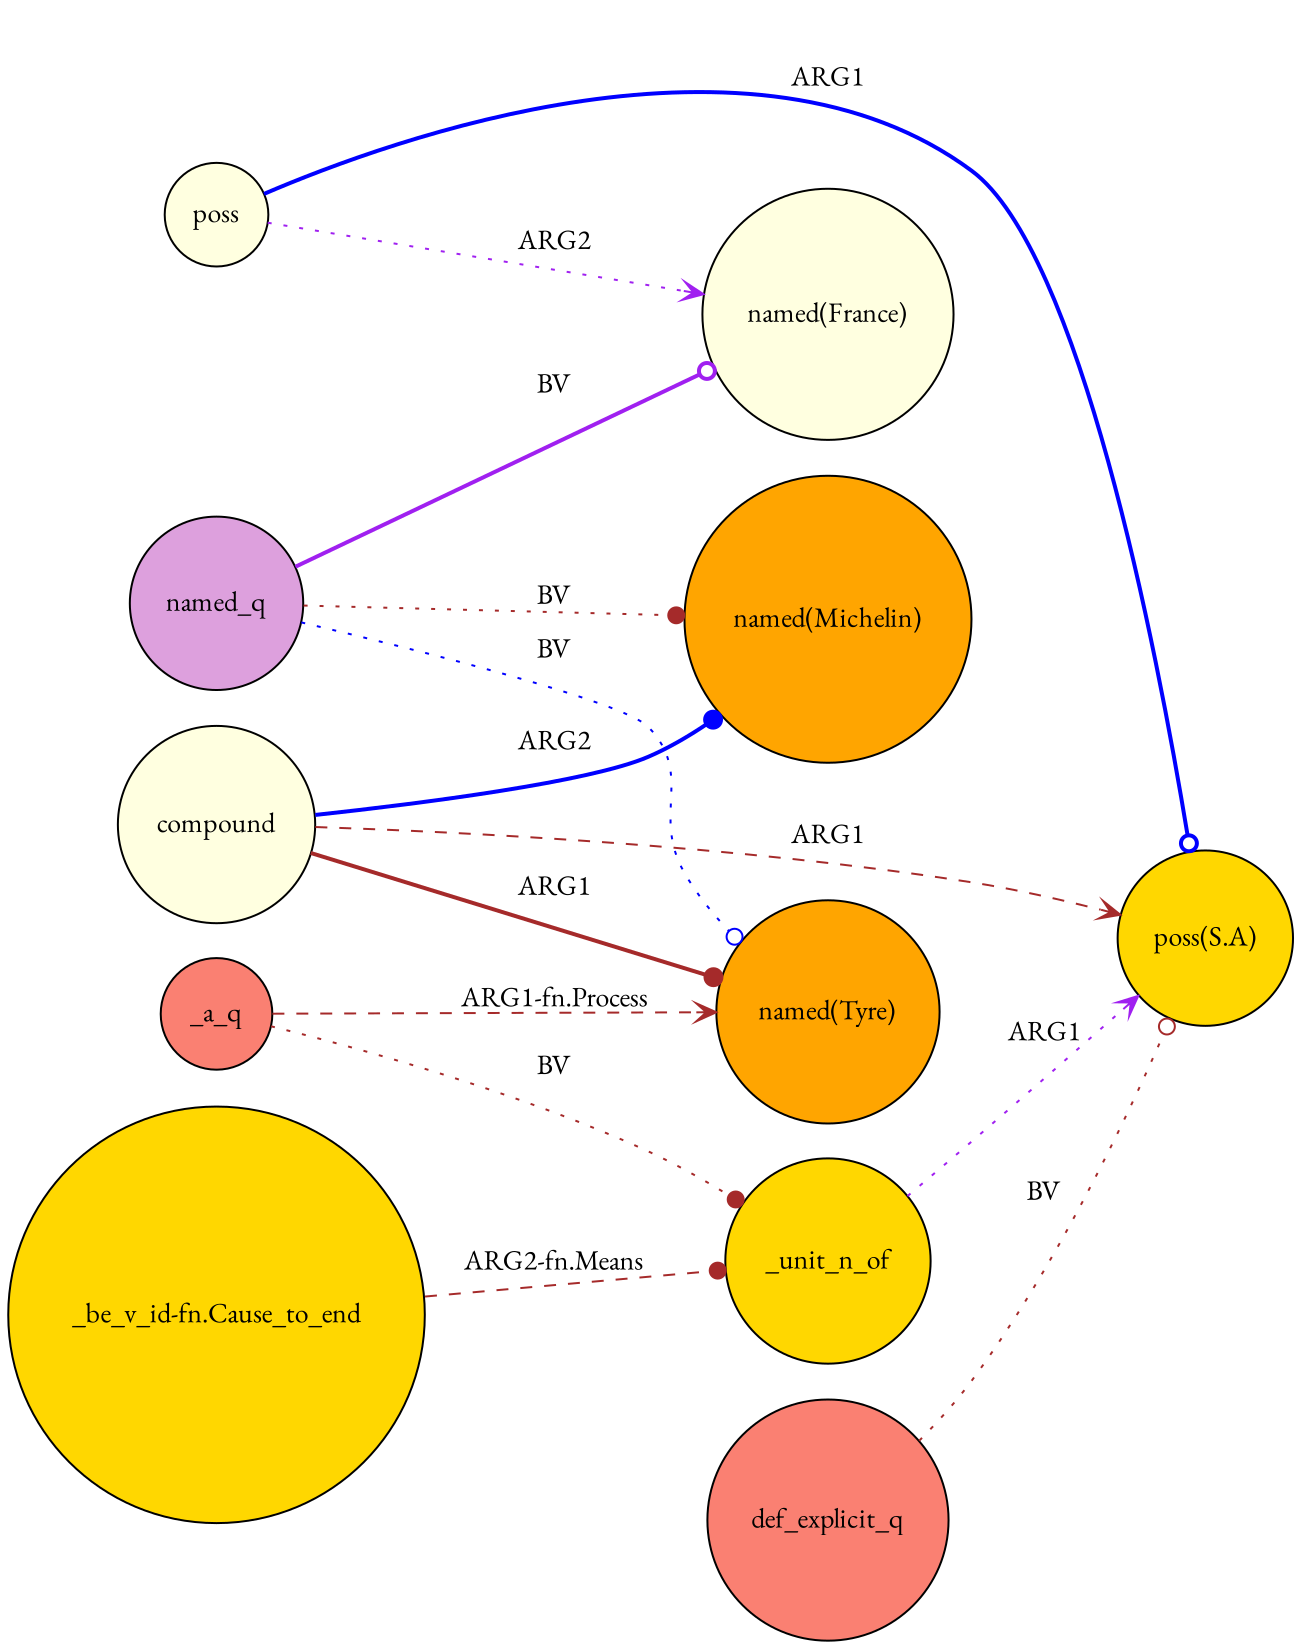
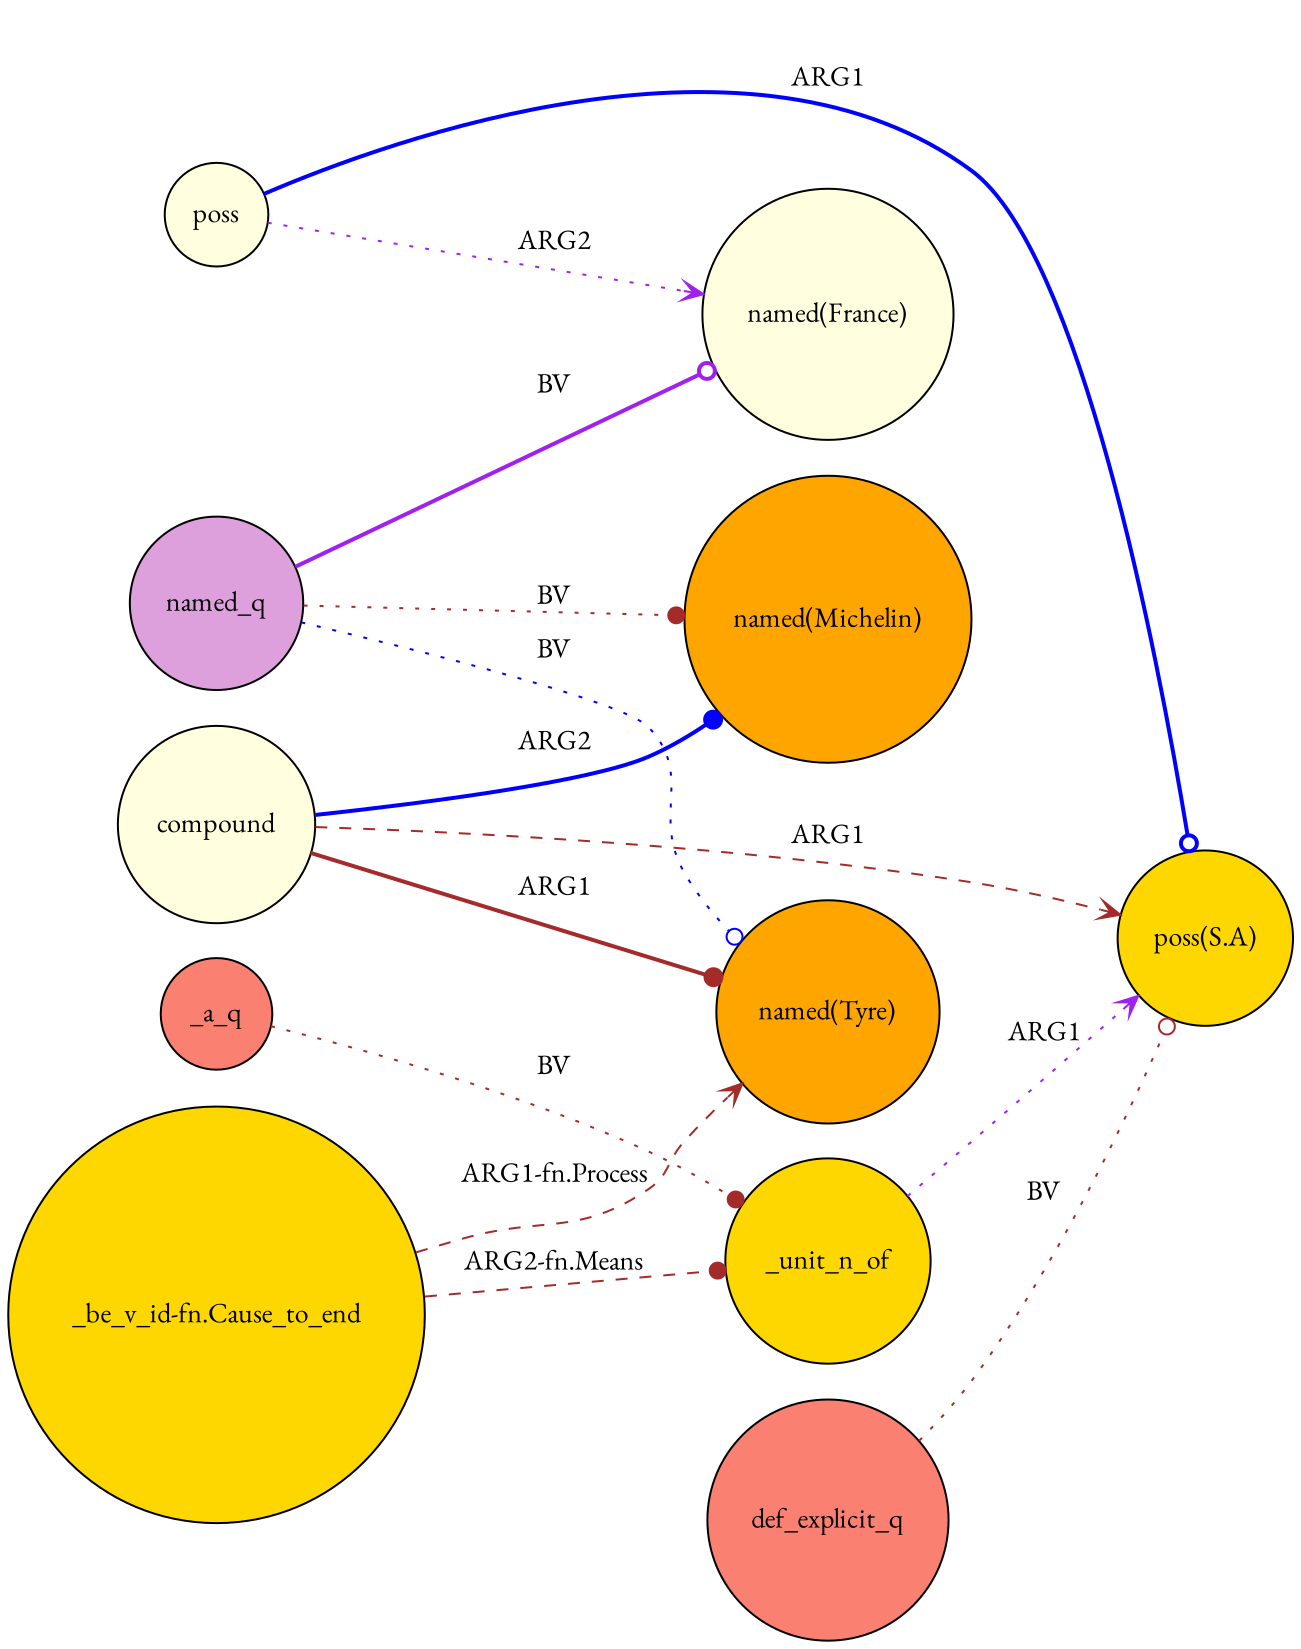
edge "_a_q" -> "named(Tyre)": now "_be_v_id-fn.Cause_to_end" -> "named(Tyre)"
